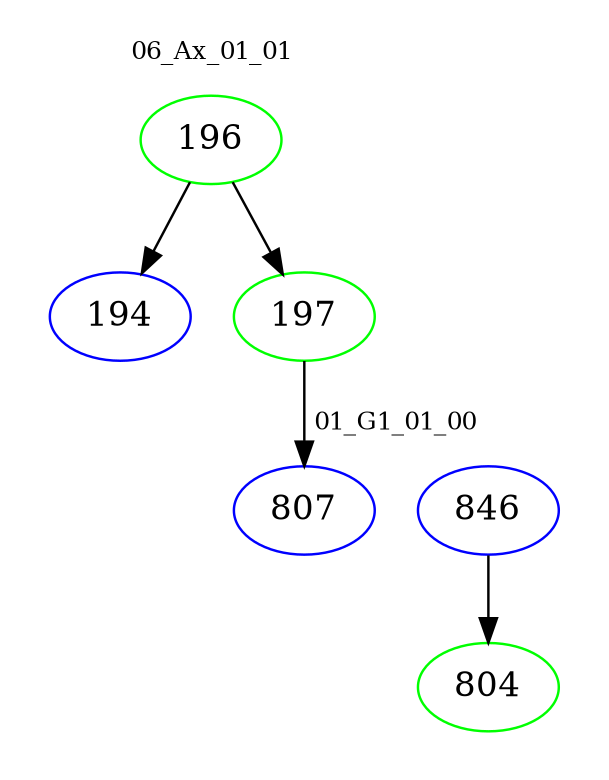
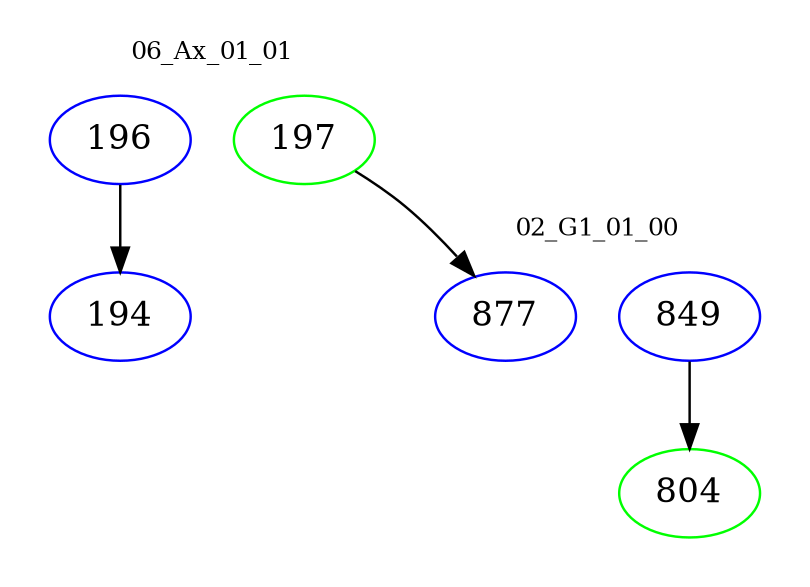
node "196": color green -> blue
edge "196" -> "197": removed
cluster "01_G1_01_00": label "01_G1_01_00" -> "02_G1_01_00"
node "807": label "807" -> "877"
node "846": label "846" -> "849"
